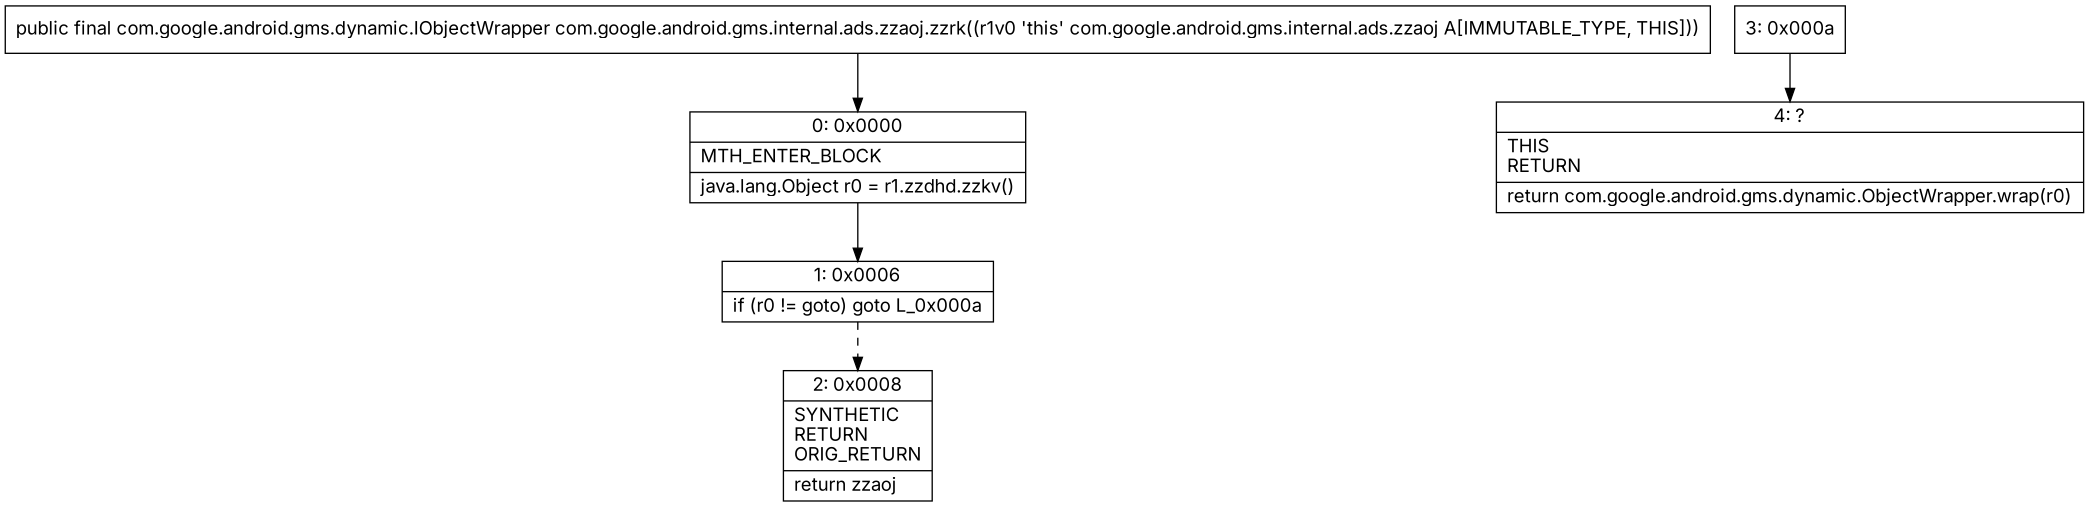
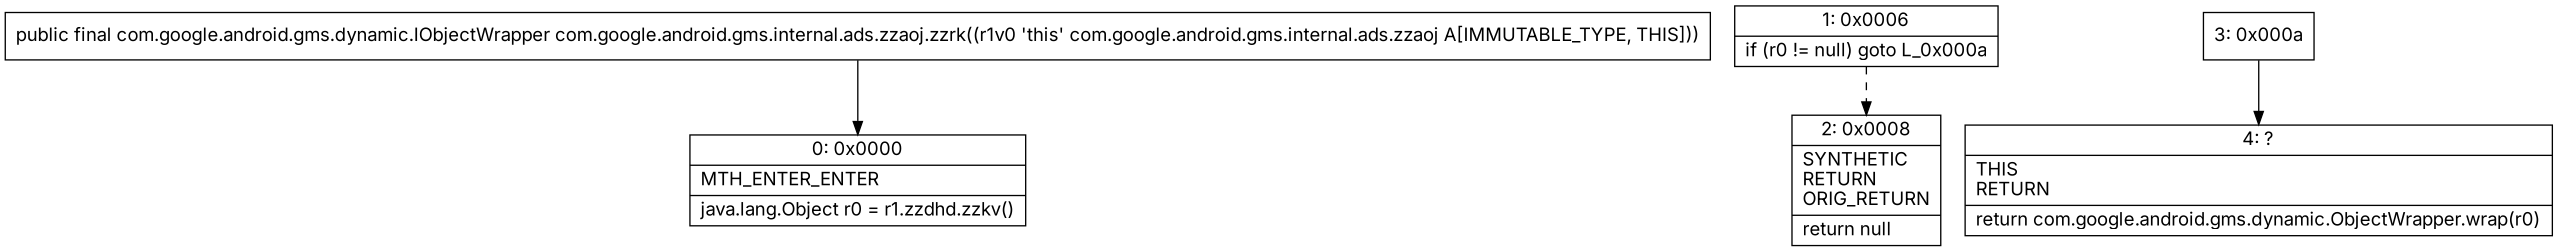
node "0: 0x0000": text "MTH_ENTER_BLOCK" -> "MTH_ENTER_ENTER"
edge "0: 0x0000" -> "1: 0x0006": removed
node "1: 0x0006": text "if (r0 != goto) goto L_0x000a" -> "if (r0 != null) goto L_0x000a"
node "2: 0x0008": text "return zzaoj" -> "return null"
